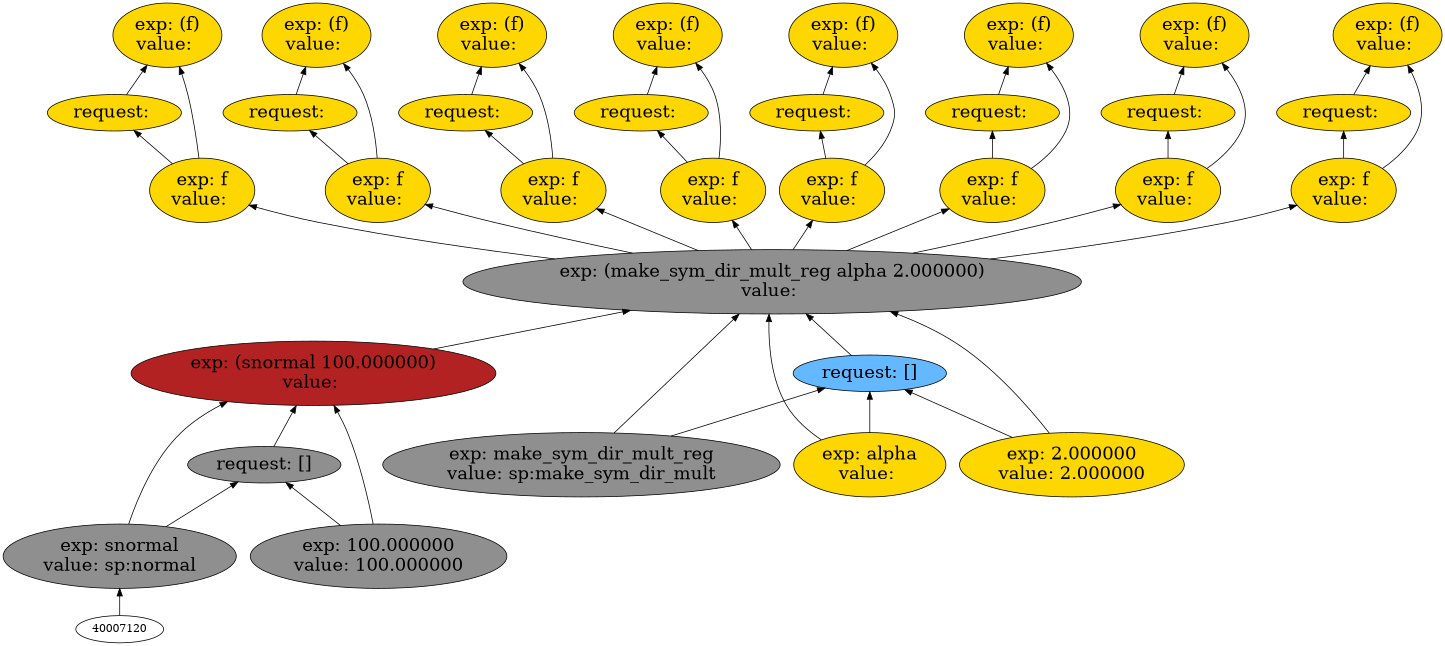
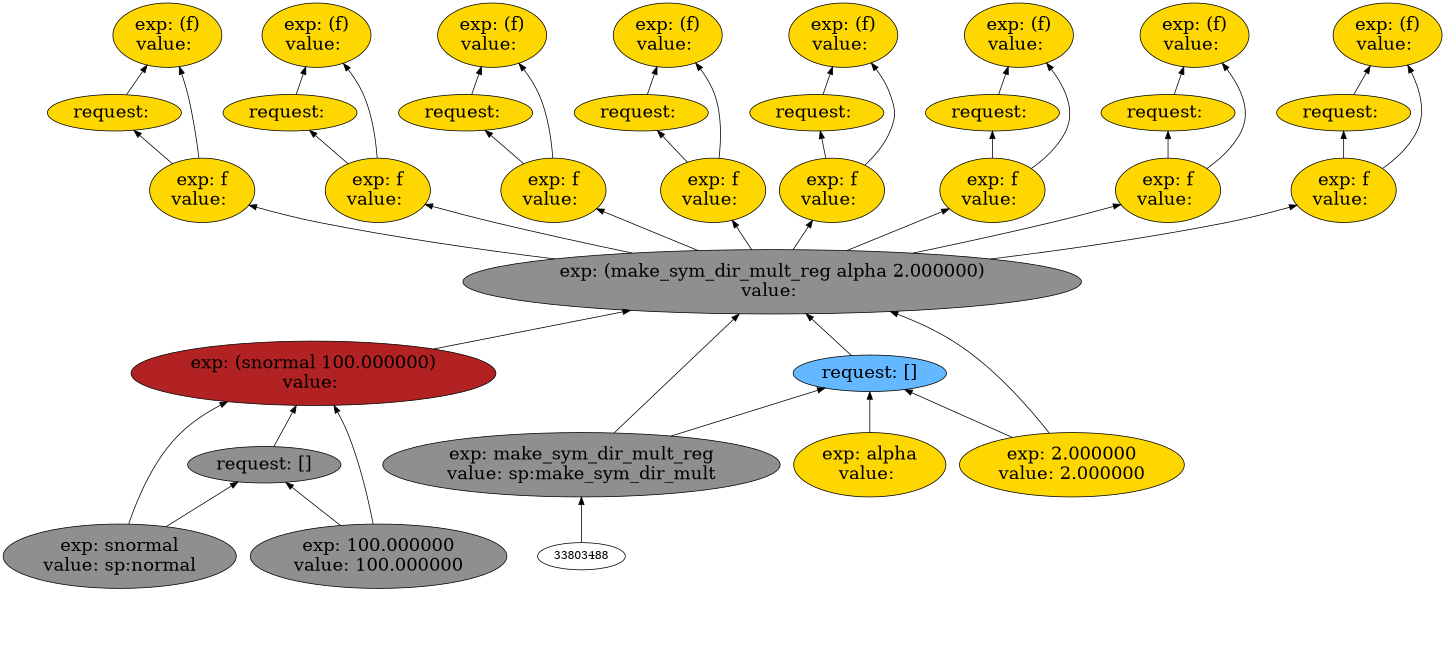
edge "exp: alpha value:" -> "exp: (make_sym_dir_mult_reg alpha 2.000000) value:": removed
node "33803488": added
node "40007120": removed
